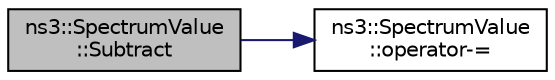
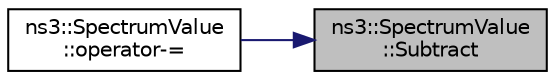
edge "ns3::SpectrumValue ::Subtract" -> "ns3::SpectrumValue ::operator-=": reversed
